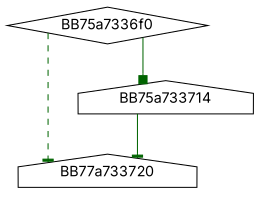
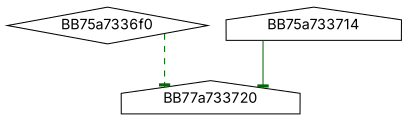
edge "BB75a7336f0" -> "BB75a733714": removed
